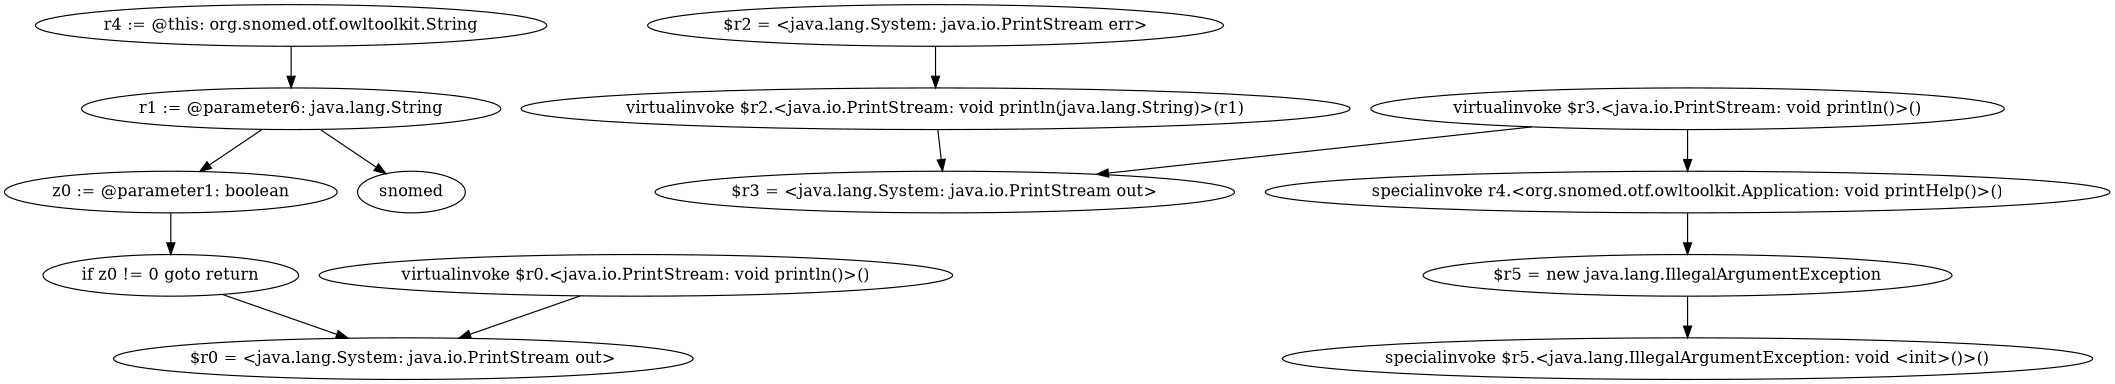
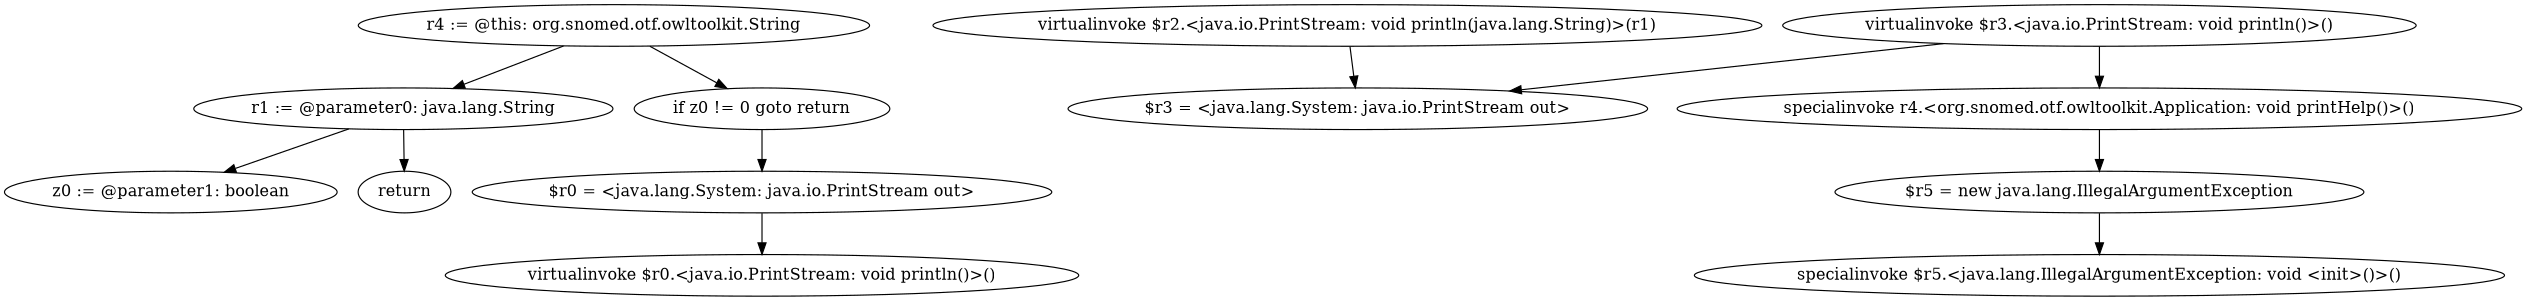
node "$r2 = <java.lang.System: java.io.PrintStream err>": removed
node "r1 := @parameter6: java.lang.String": label "r1 := @parameter6: java.lang.String" -> "r1 := @parameter0: java.lang.String"
node "snomed": label "snomed" -> "return"
edge "z0 := @parameter1: boolean" -> "if z0 != 0 goto return": now "r4 := @this: org.snomed.otf.owltoolkit.String" -> "if z0 != 0 goto return"
edge "virtualinvoke $r0.<java.io.PrintStream: void println()>()" -> "$r0 = <java.lang.System: java.io.PrintStream out>": reversed
